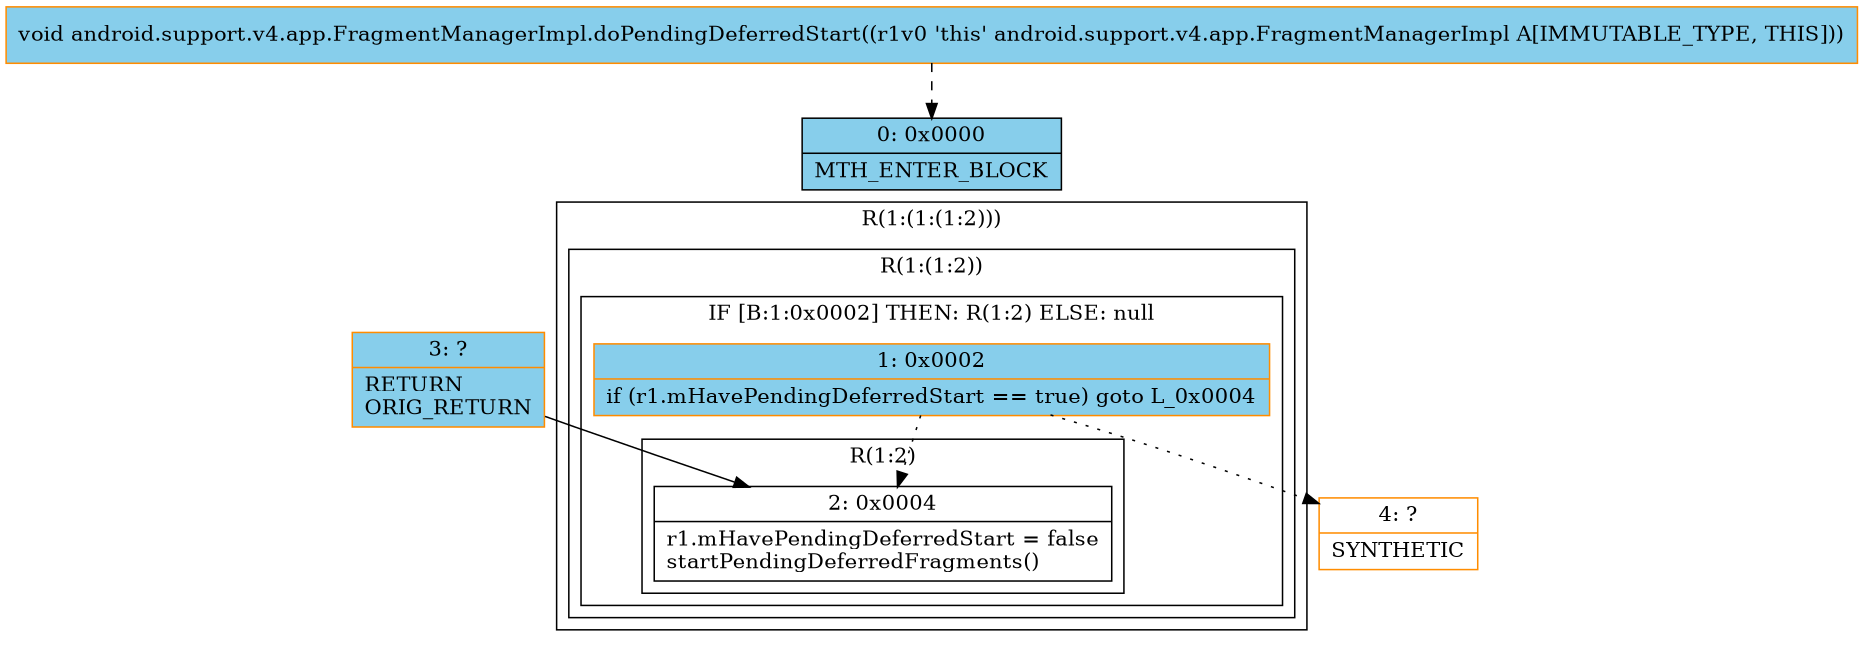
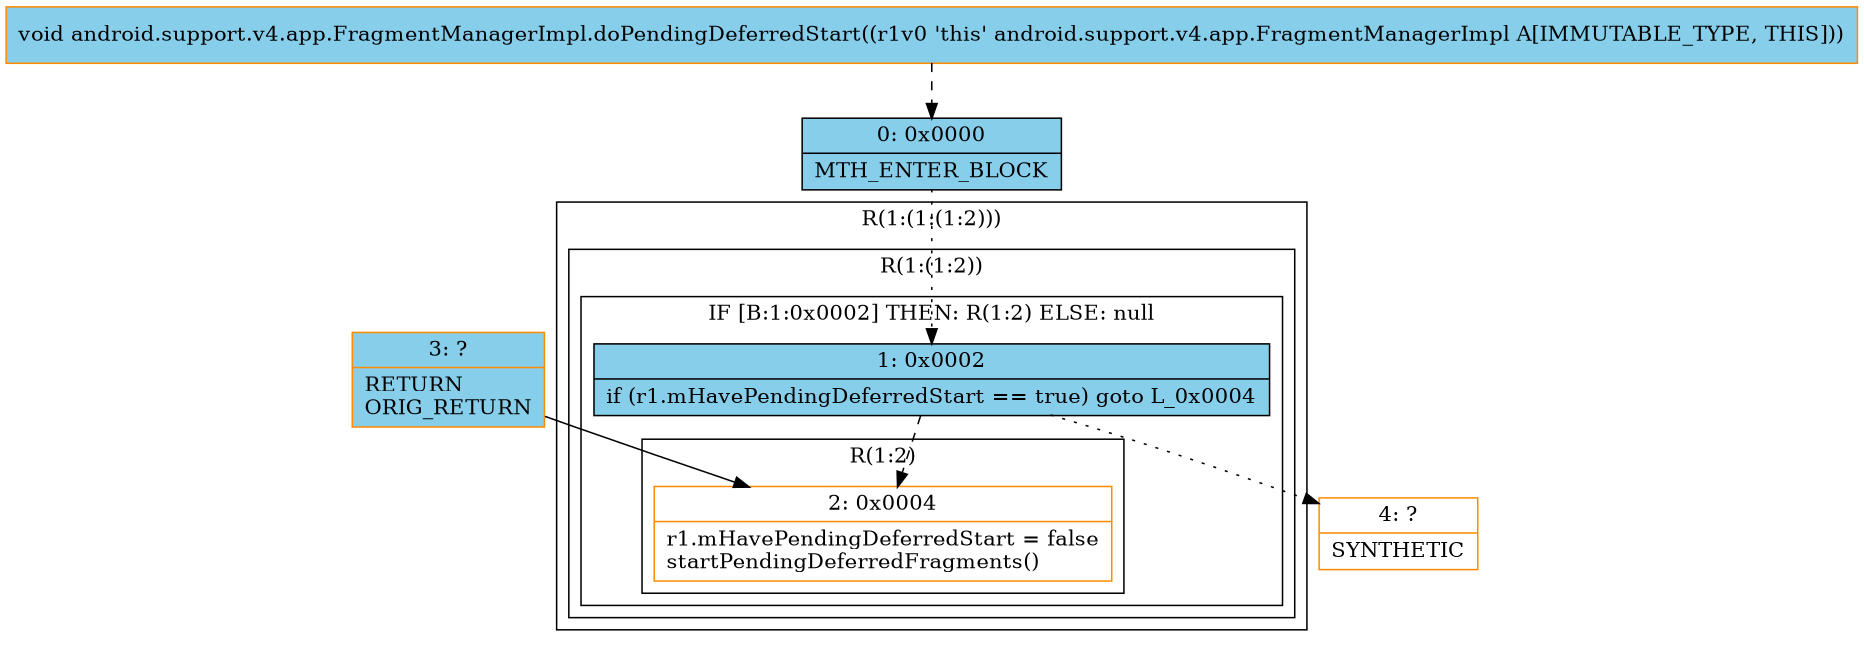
edge "0: 0x0000" -> "1: 0x0002": added
node "1: 0x0002": color darkorange -> black
edge "1: 0x0002" -> "2: 0x0004": style dotted -> dashed
node "2: 0x0004": color black -> darkorange
